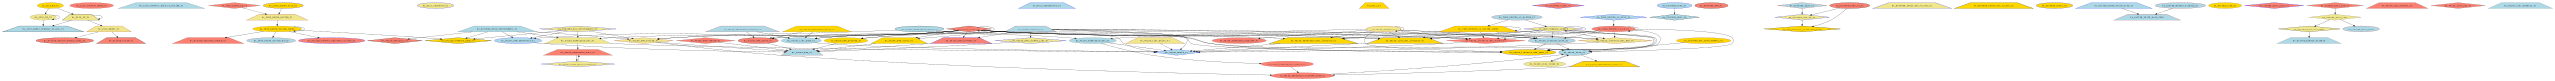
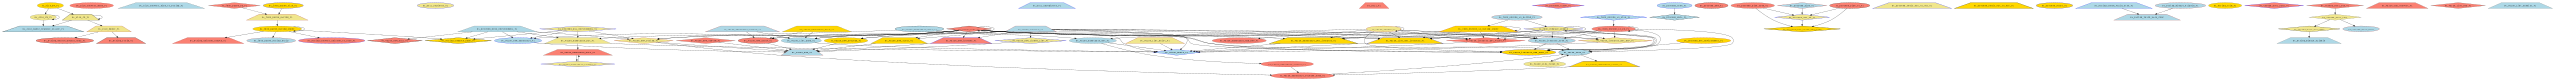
node "st_poll_v1": fillcolor gold -> salmon
node "st_process_pipe_from_v1": added
